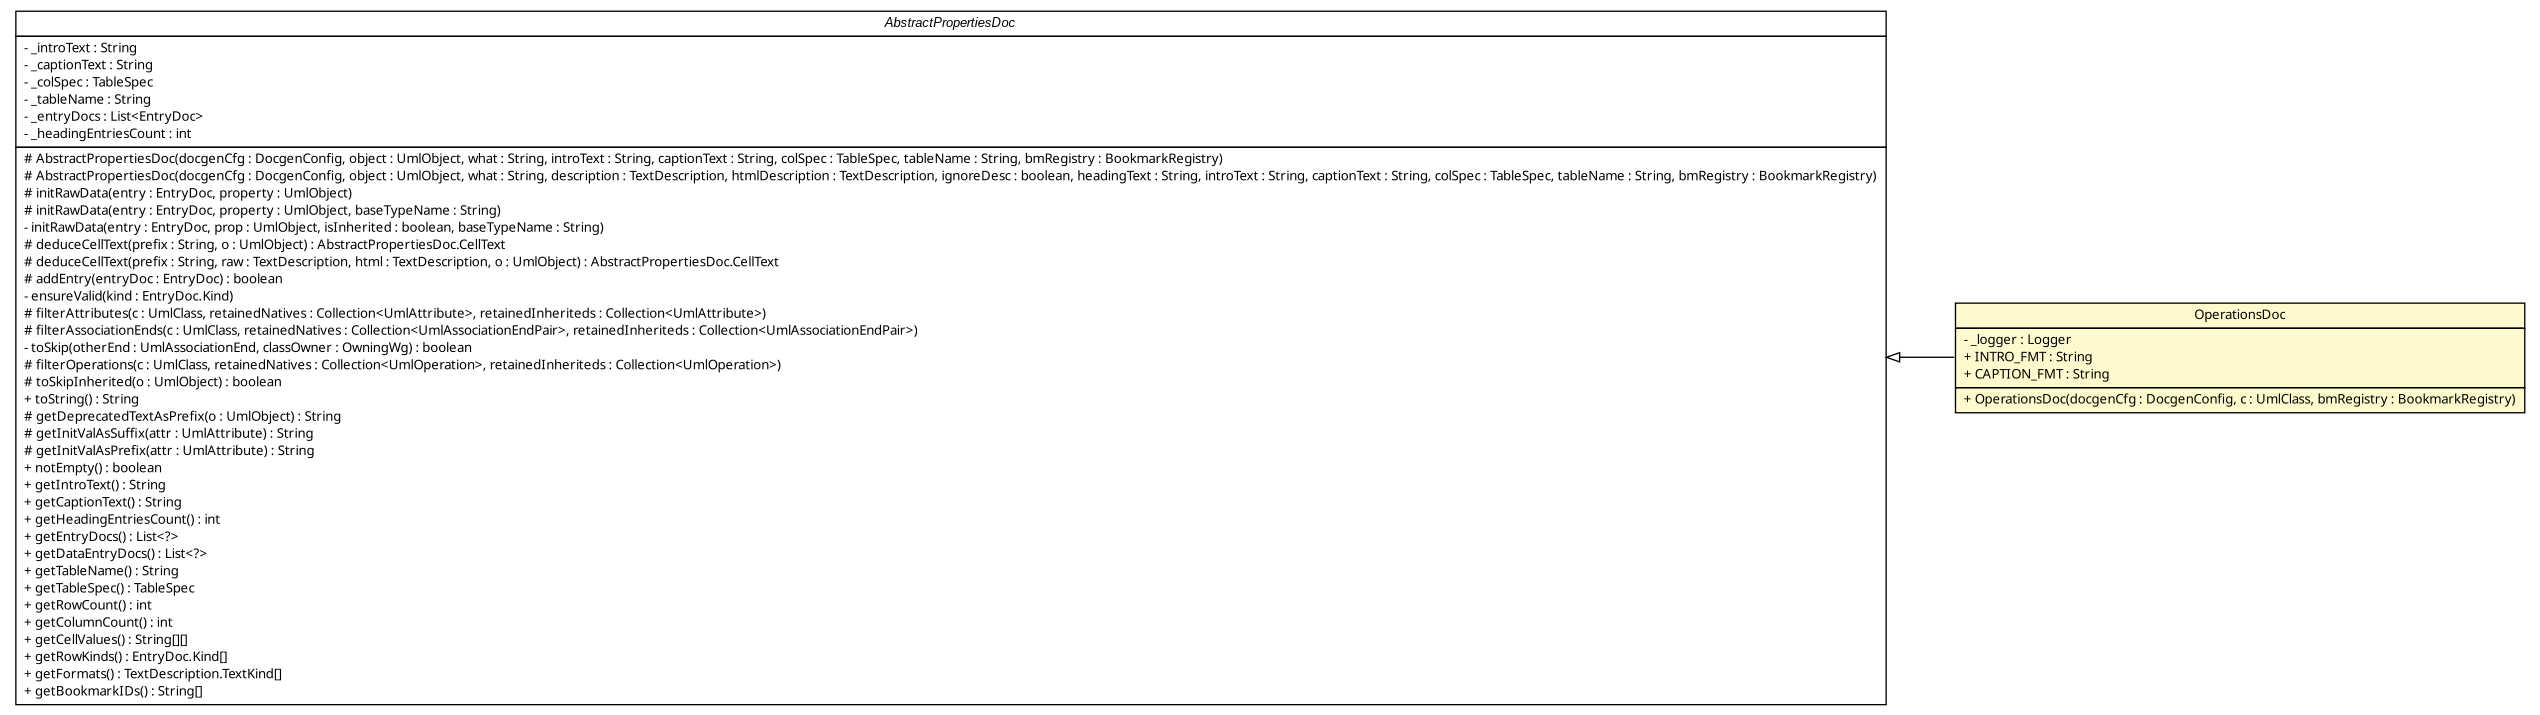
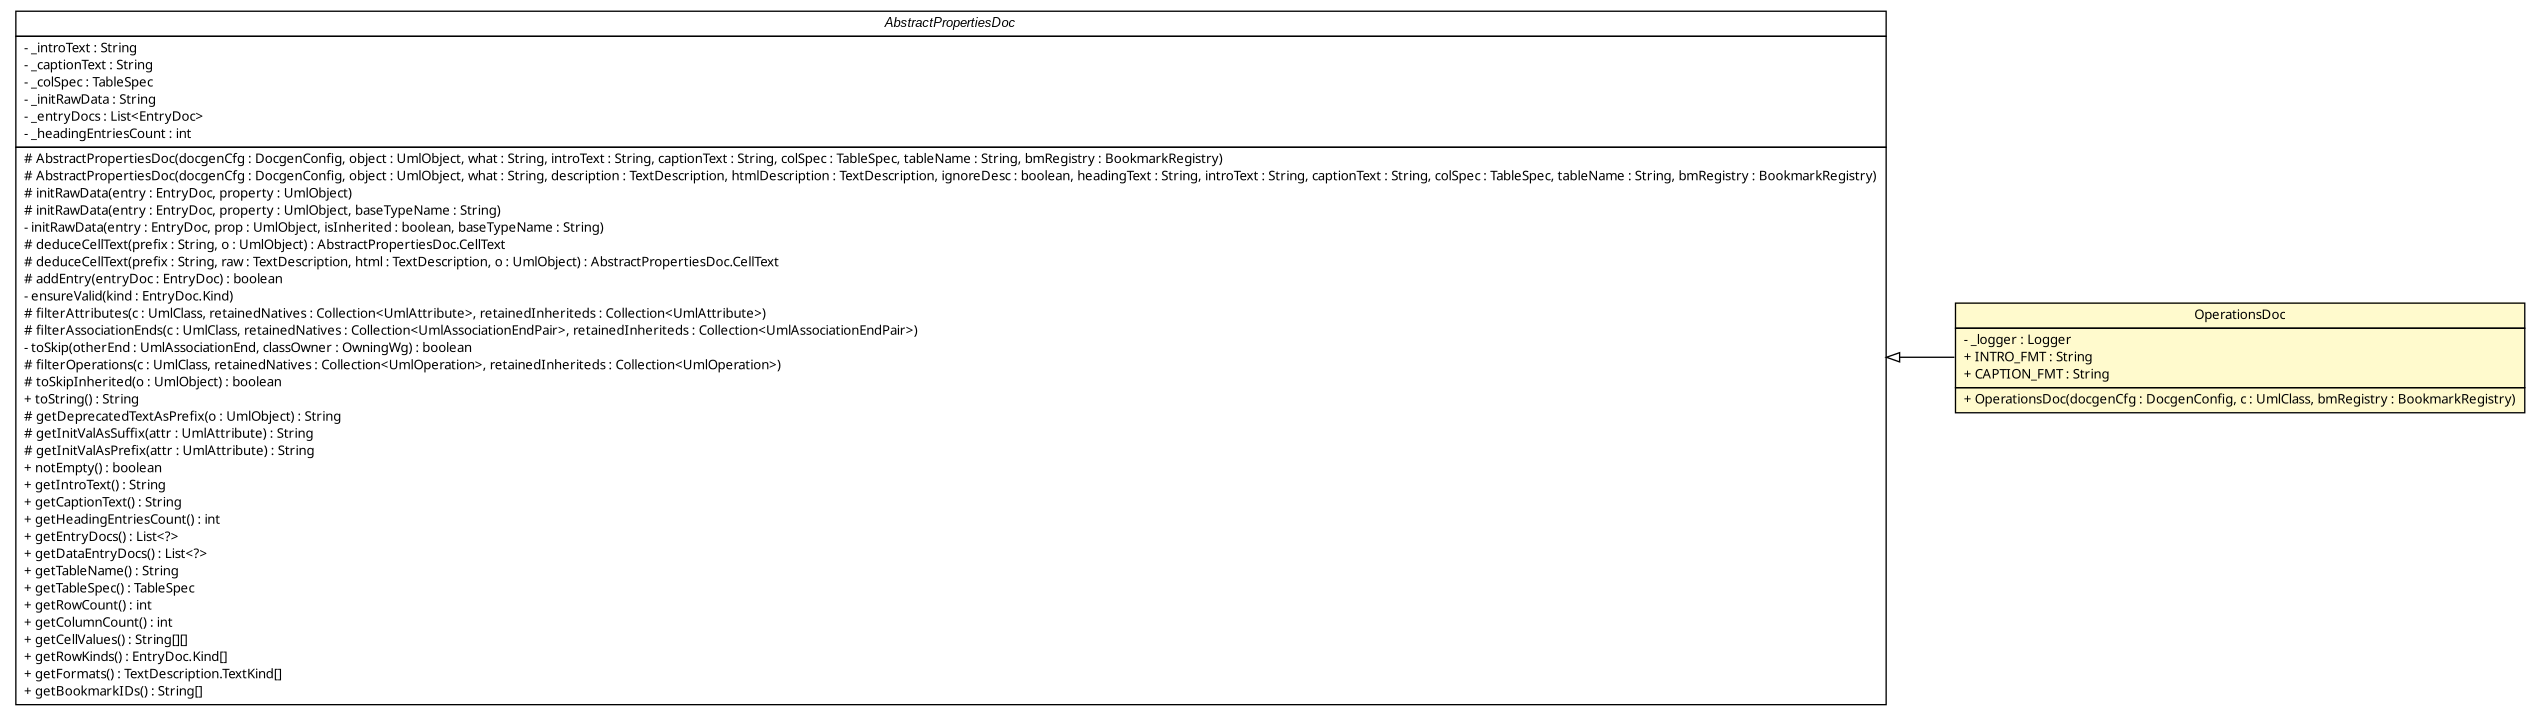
node "AbstractPropertiesDoc": text "- _tableName : String" -> "- _initRawData : String"
